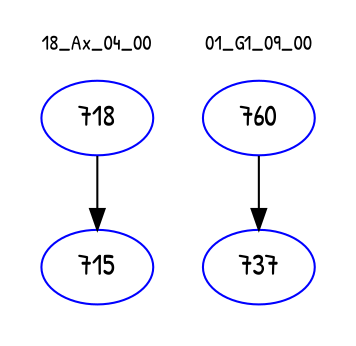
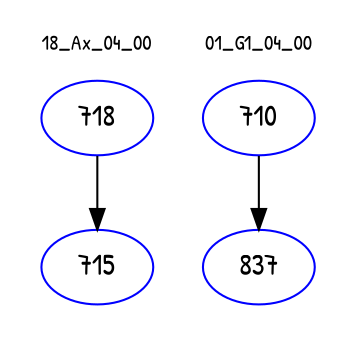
cluster "01_G1_09_00": label "01_G1_09_00" -> "01_G1_04_00"
node "760": label "760" -> "710"
node "737": label "737" -> "837"
